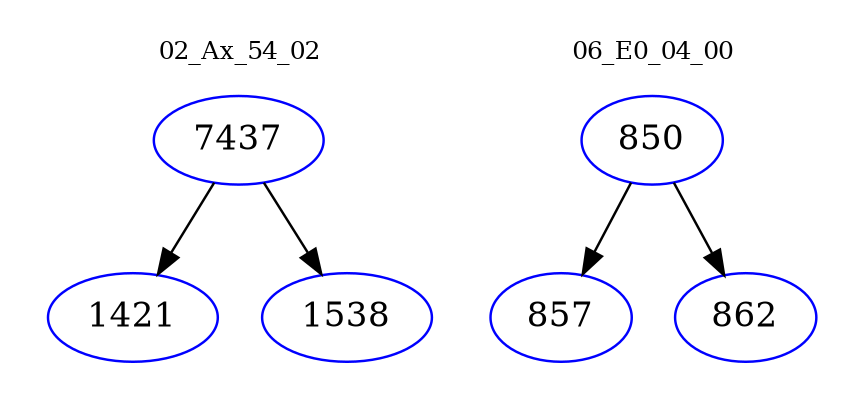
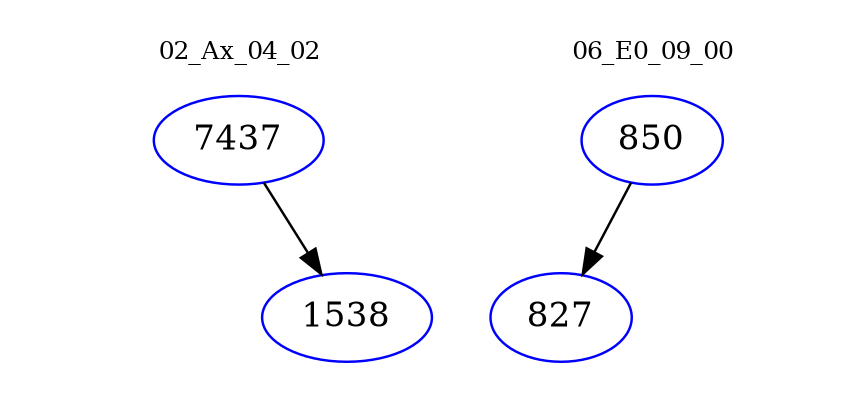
cluster "02_Ax_54_02": label "02_Ax_54_02" -> "02_Ax_04_02"
cluster "06_E0_04_00": label "06_E0_04_00" -> "06_E0_09_00"
node "1421": removed
node "857": label "857" -> "827"
node "862": removed
